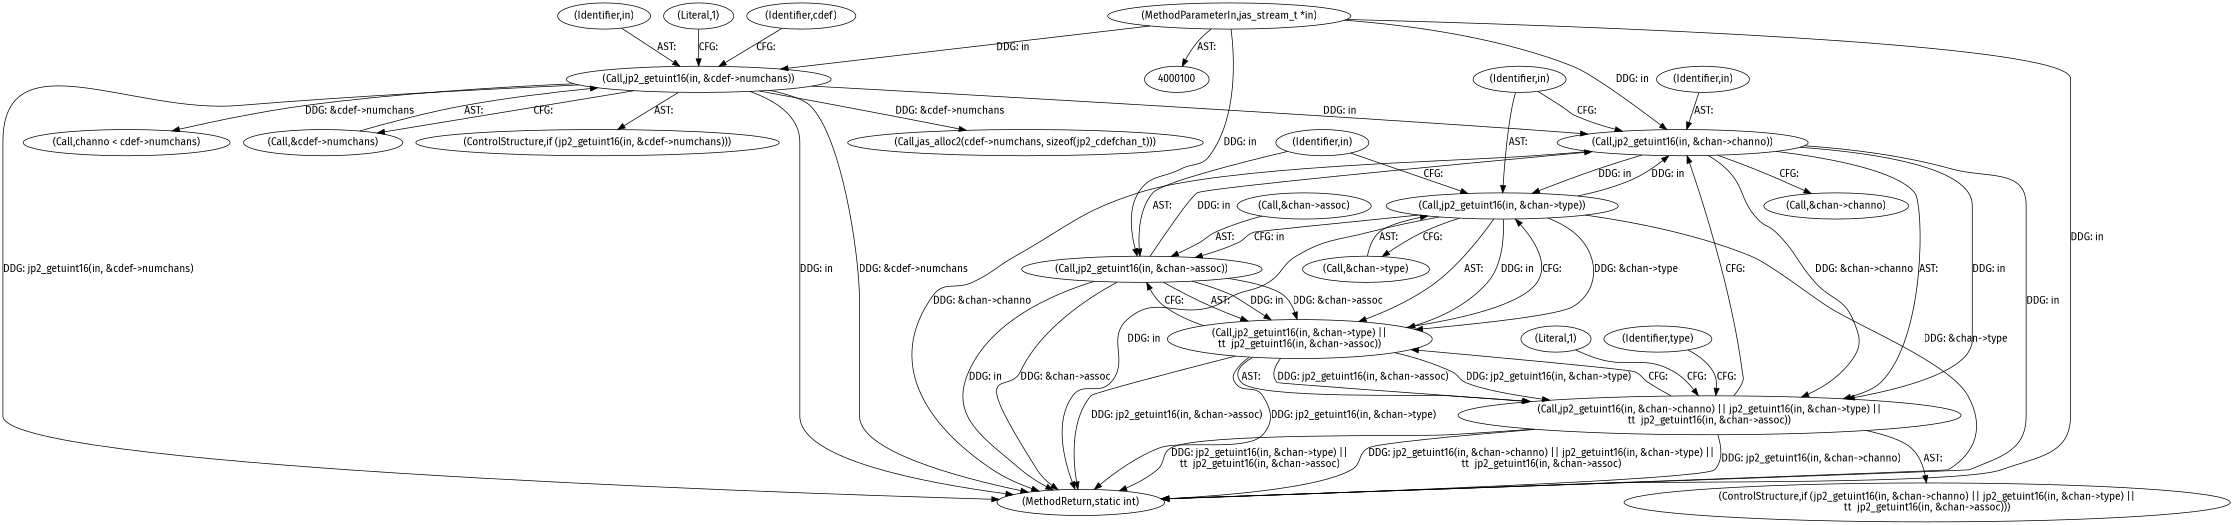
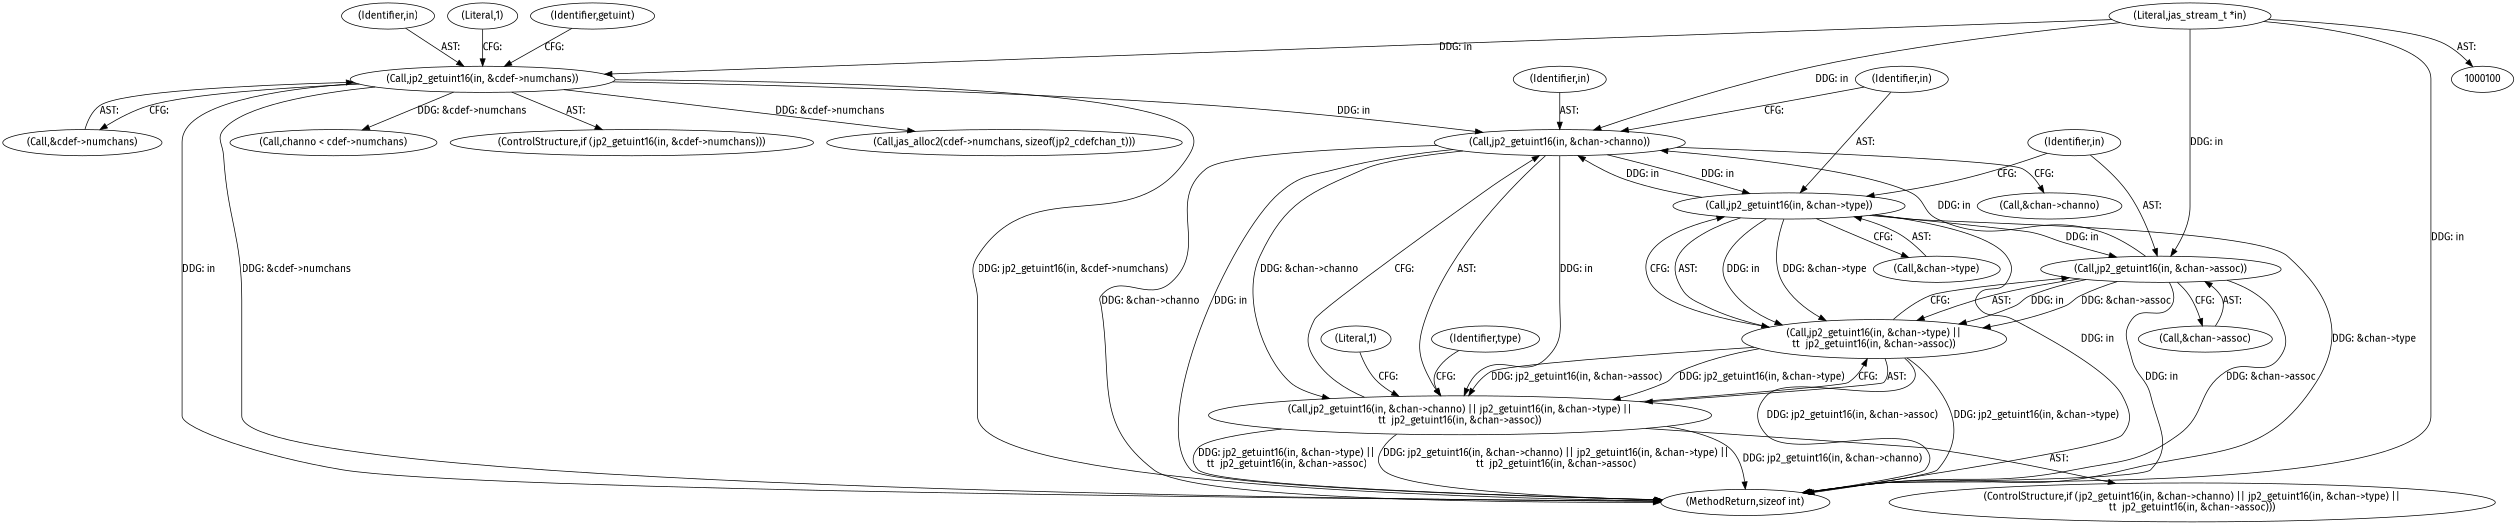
node "(Identifier,cdef)": label "(Identifier,cdef)" -> "(Identifier,getuint)"
node "(MethodParameterIn,jas_stream_t *in)": label "(MethodParameterIn,jas_stream_t *in)" -> "(Literal,jas_stream_t *in)"
node "4000100": label "4000100" -> "1000100"
edge "(Call,jp2_getuint16(in, &chan->type))" -> "(Call,jp2_getuint16(in, &chan->assoc))": label "CFG: in" -> "DDG: in"
edge "(Call,jp2_getuint16(in, &chan->assoc))" -> "(Call,&chan->assoc)": added, label "CFG:"
node "(MethodReturn,static int)": label "(MethodReturn,static int)" -> "(MethodReturn,sizeof int)"
